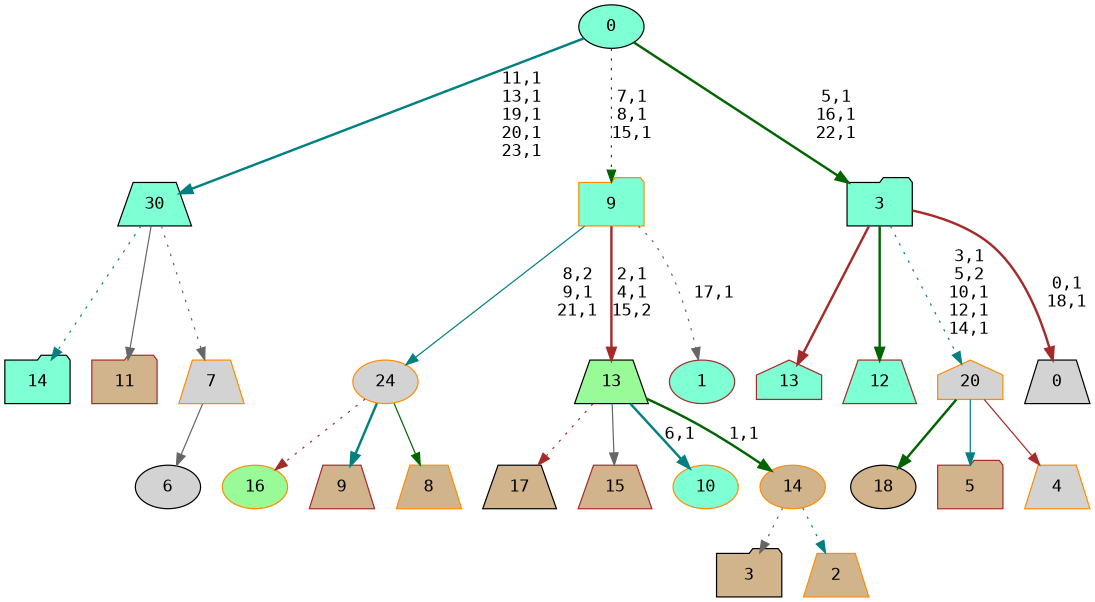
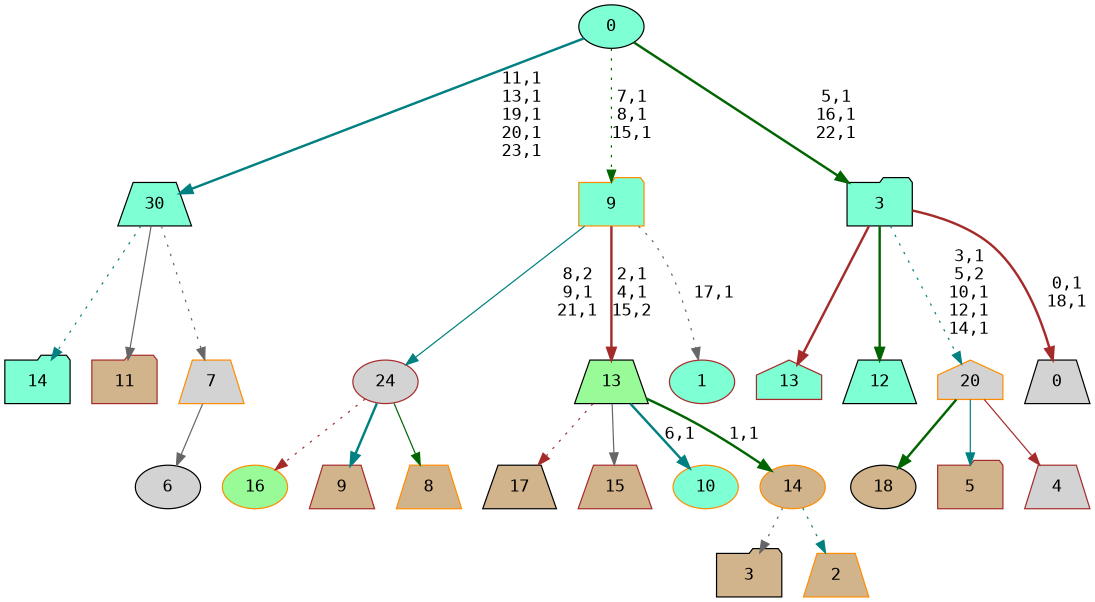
node "24": color darkorange -> brown
node "12": color brown -> black
node "4": color darkorange -> brown
